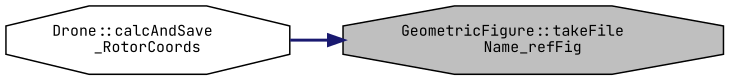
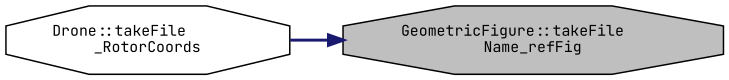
node "Drone::calcAndSave _RotorCoords": label "Drone::calcAndSave _RotorCoords" -> "Drone::takeFile _RotorCoords"
